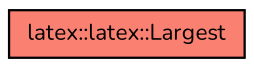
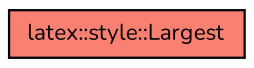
node "latex::latex::Largest": label "latex::latex::Largest" -> "latex::style::Largest"
